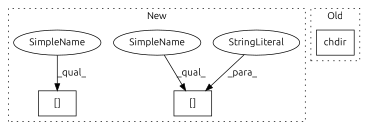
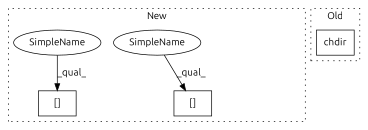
node "StringLiteral": removed
